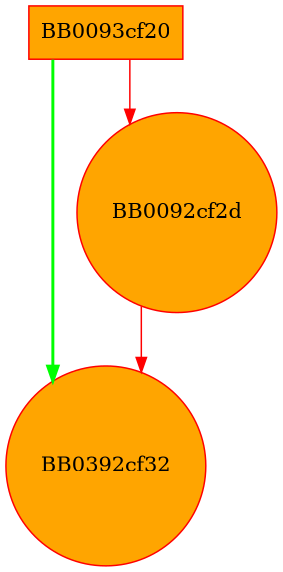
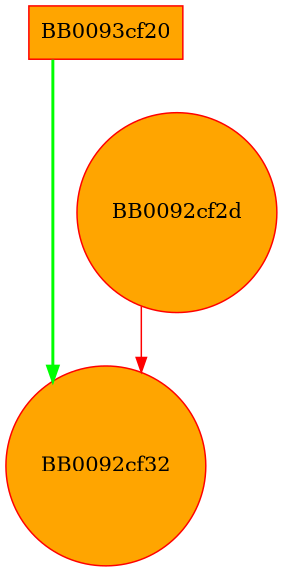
edge "BB0093cf20" -> "BB0092cf2d": removed
node "BB0392cf32": label "BB0392cf32" -> "BB0092cf32"
